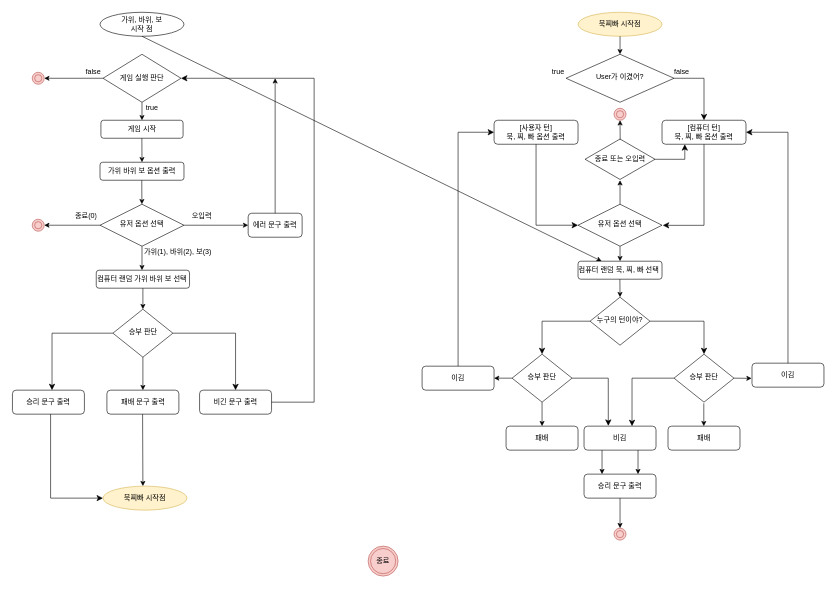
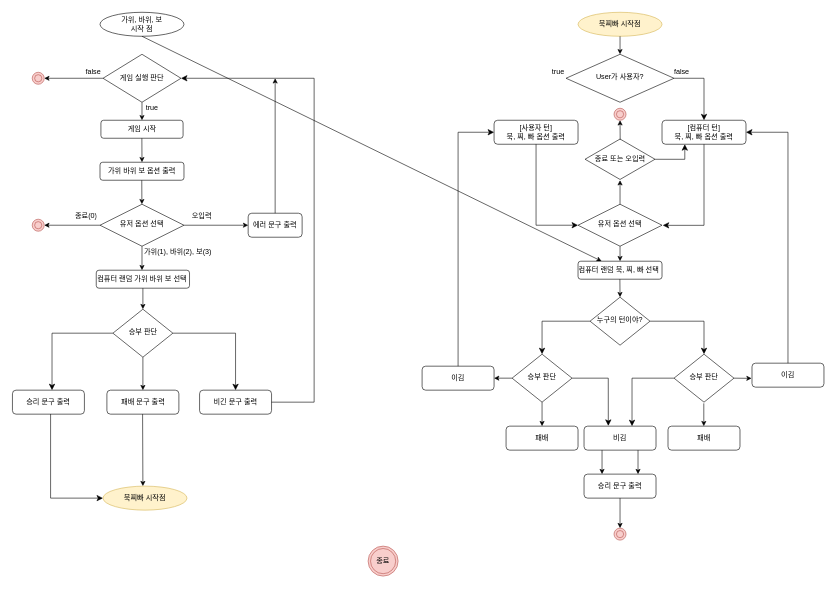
node "User가 이겼어?": label "User가 이겼어?" -> "User가 사용자?"
